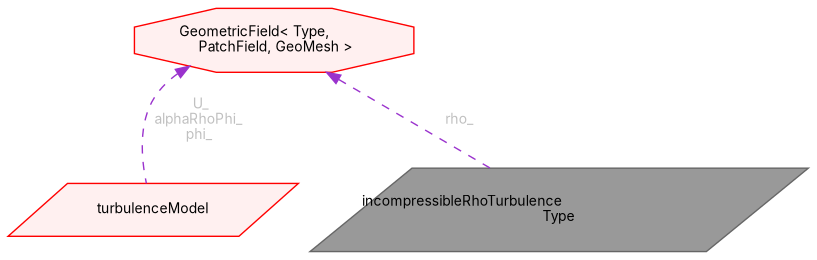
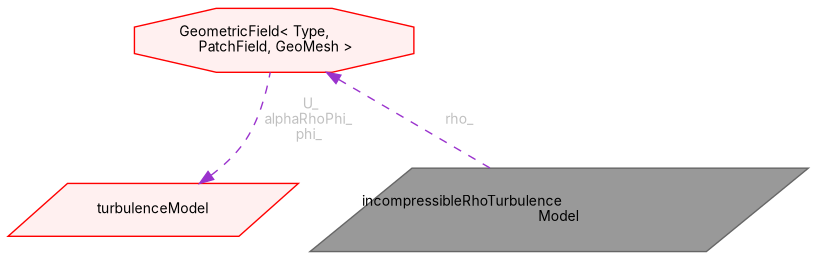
edge "turbulenceModel" -> "GeometricField< Type, PatchField, GeoMesh >": reversed
node "incompressibleRhoTurbulence Type": label "incompressibleRhoTurbulence Type" -> "incompressibleRhoTurbulence Model"
